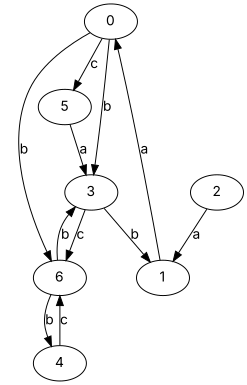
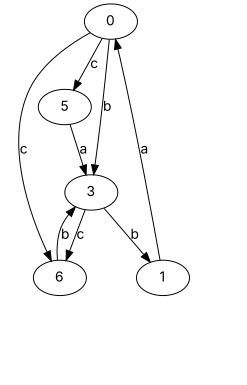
edge "0" -> "6": label "b" -> "c"
node "2": removed
node "4": removed
